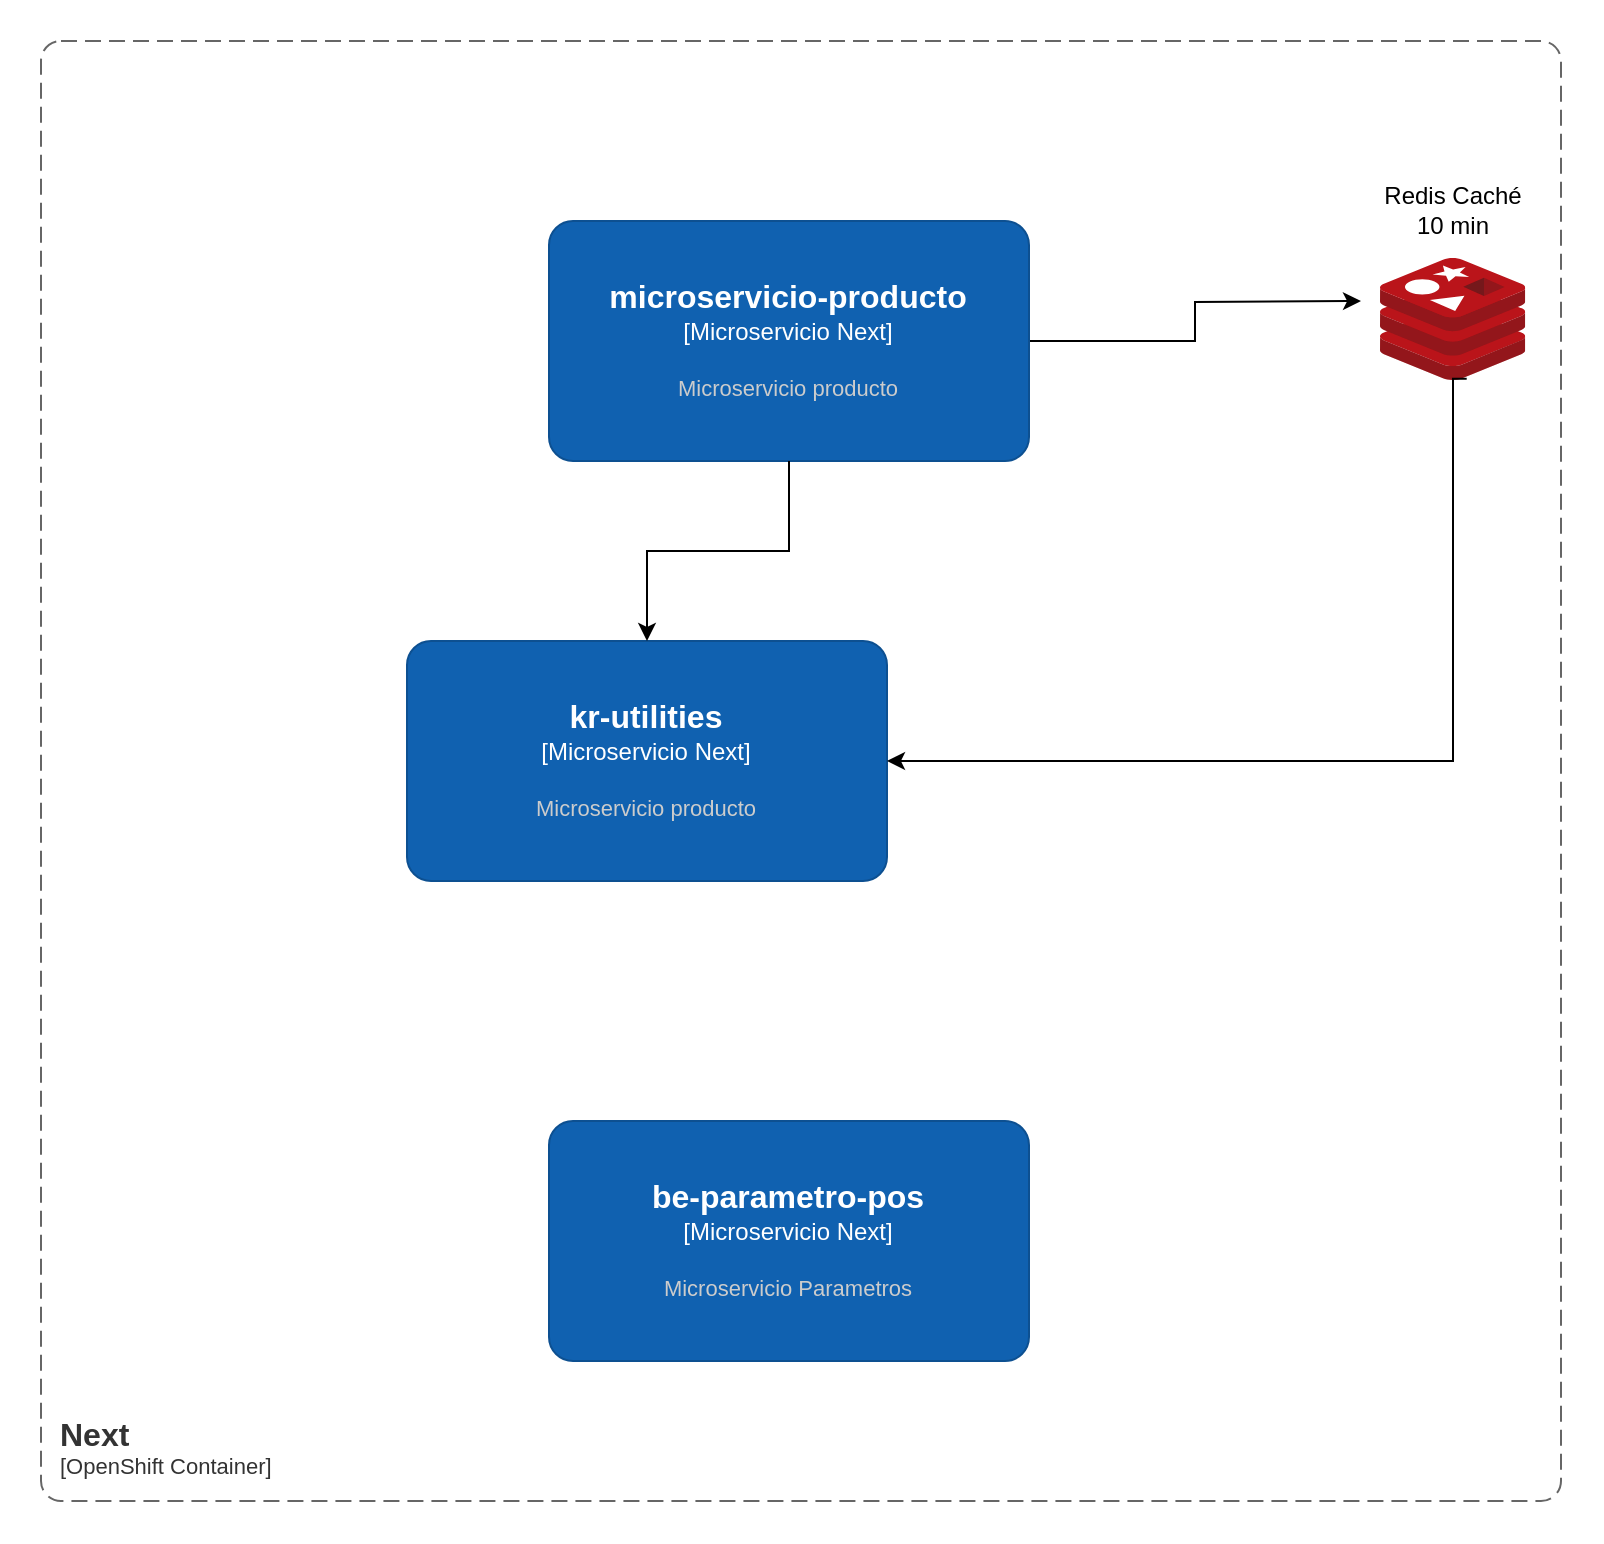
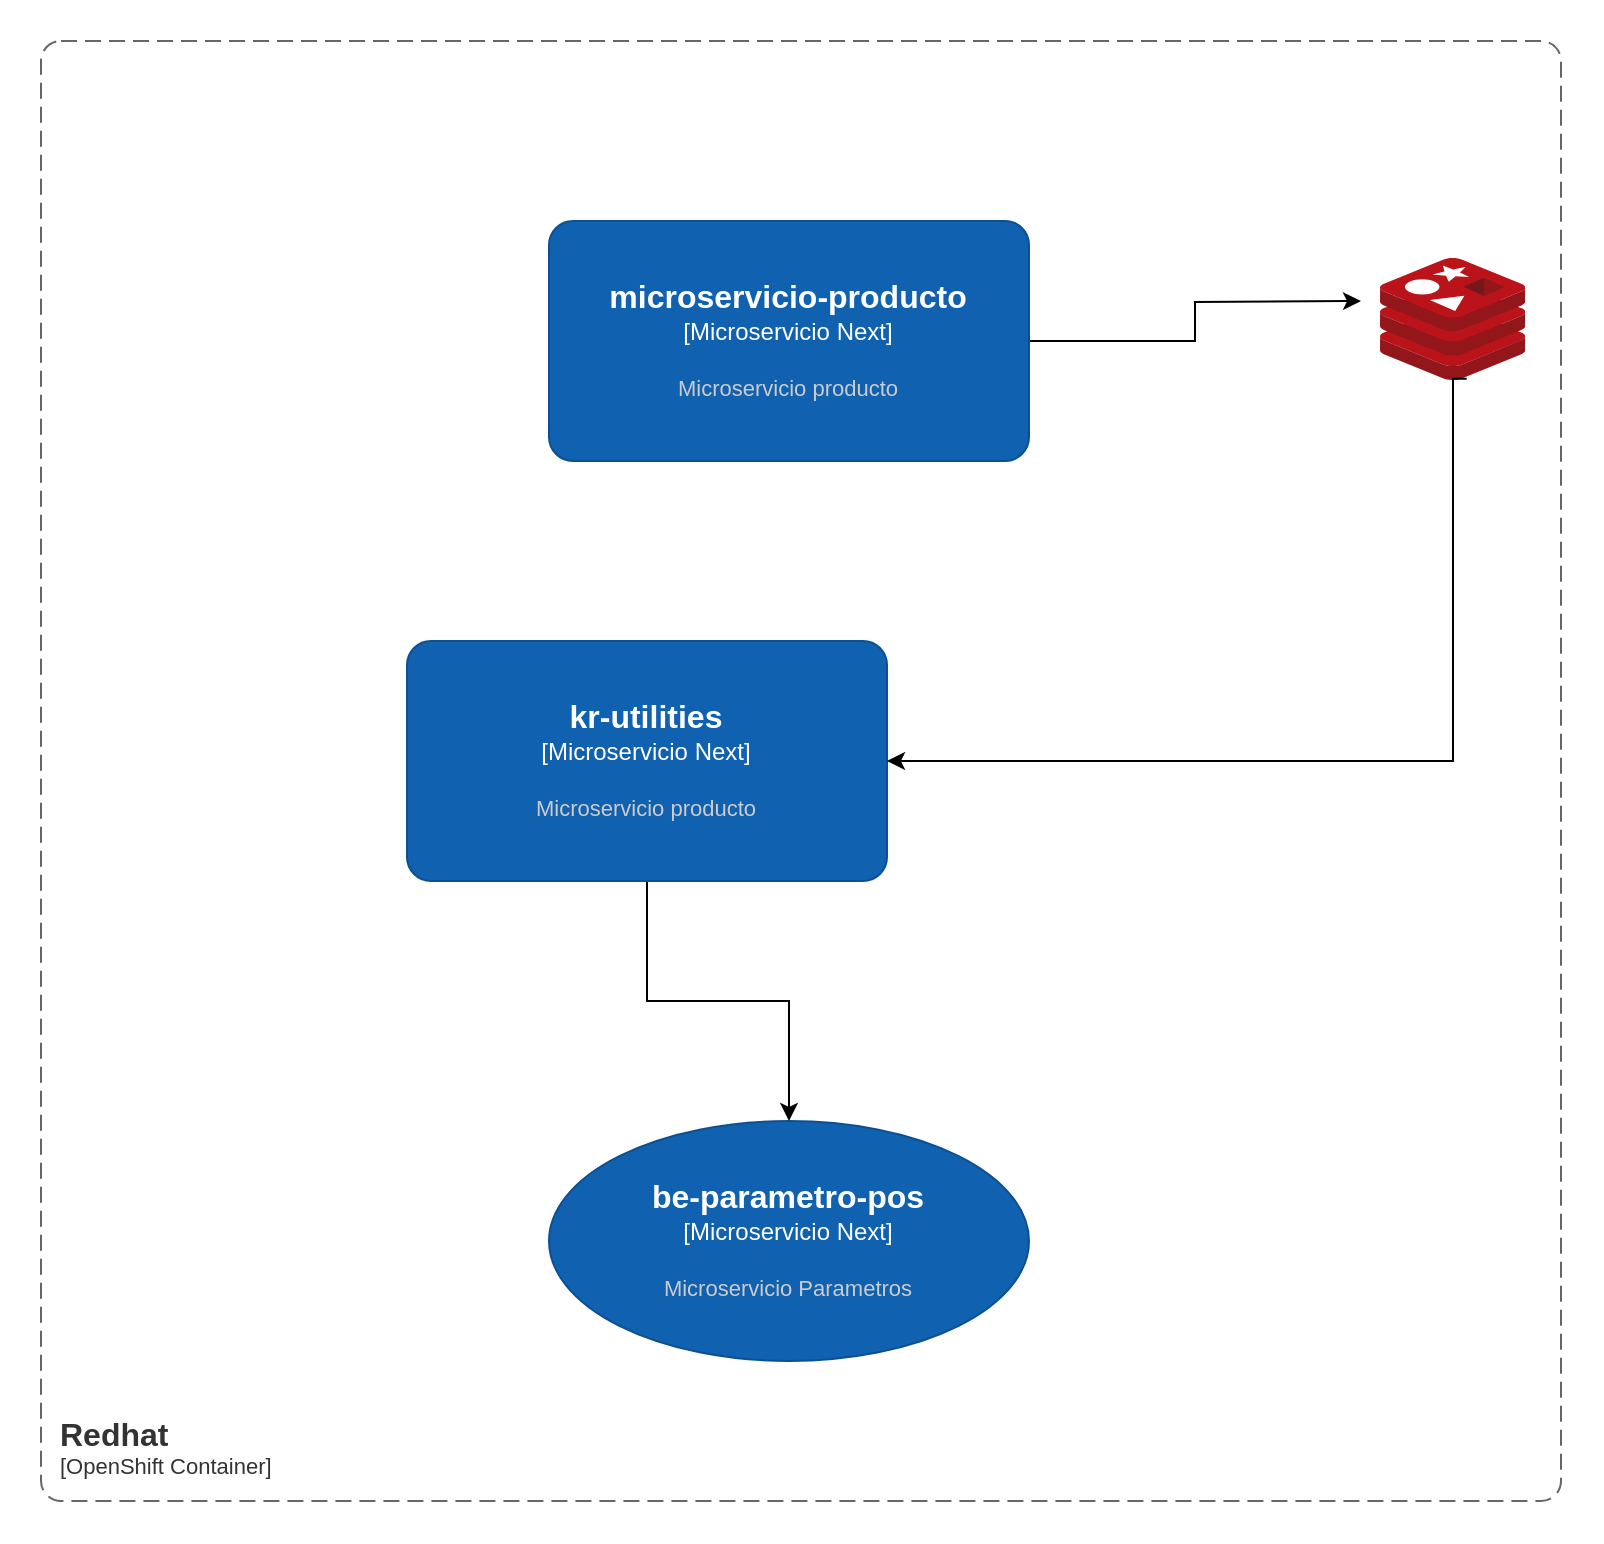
node "Redis Caché 10 min": removed
edge "microservicio-producto [Microservicio Next] Microservicio producto" -> "kr-utilities [Microservicio Next] Microservicio producto": removed
edge "kr-utilities [Microservicio Next] Microservicio producto" -> "be-parametro-pos [Microservicio Next] Microservicio Parametros": added
node "be-parametro-pos [Microservicio Next] Microservicio Parametros": shape rounded rectangle -> ellipse
node "Next [OpenShift Container]": label "Next [OpenShift Container]" -> "Redhat [OpenShift Container]"
